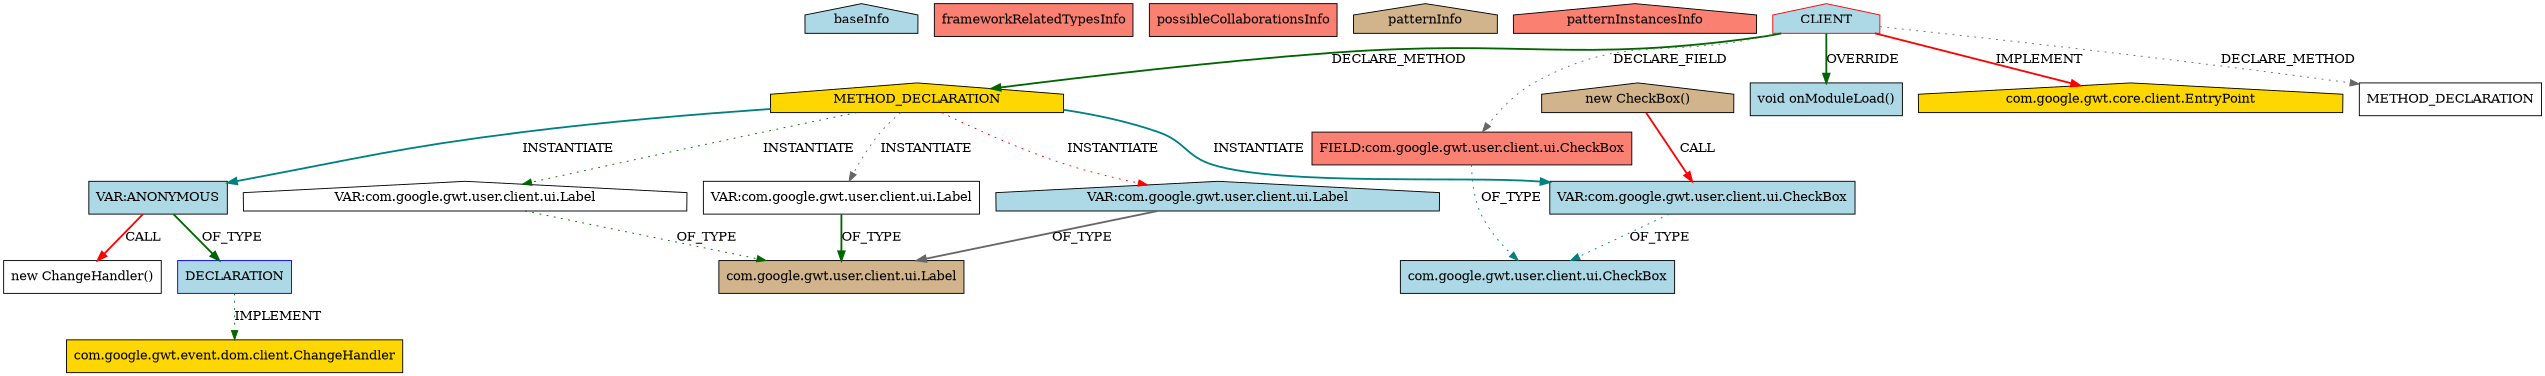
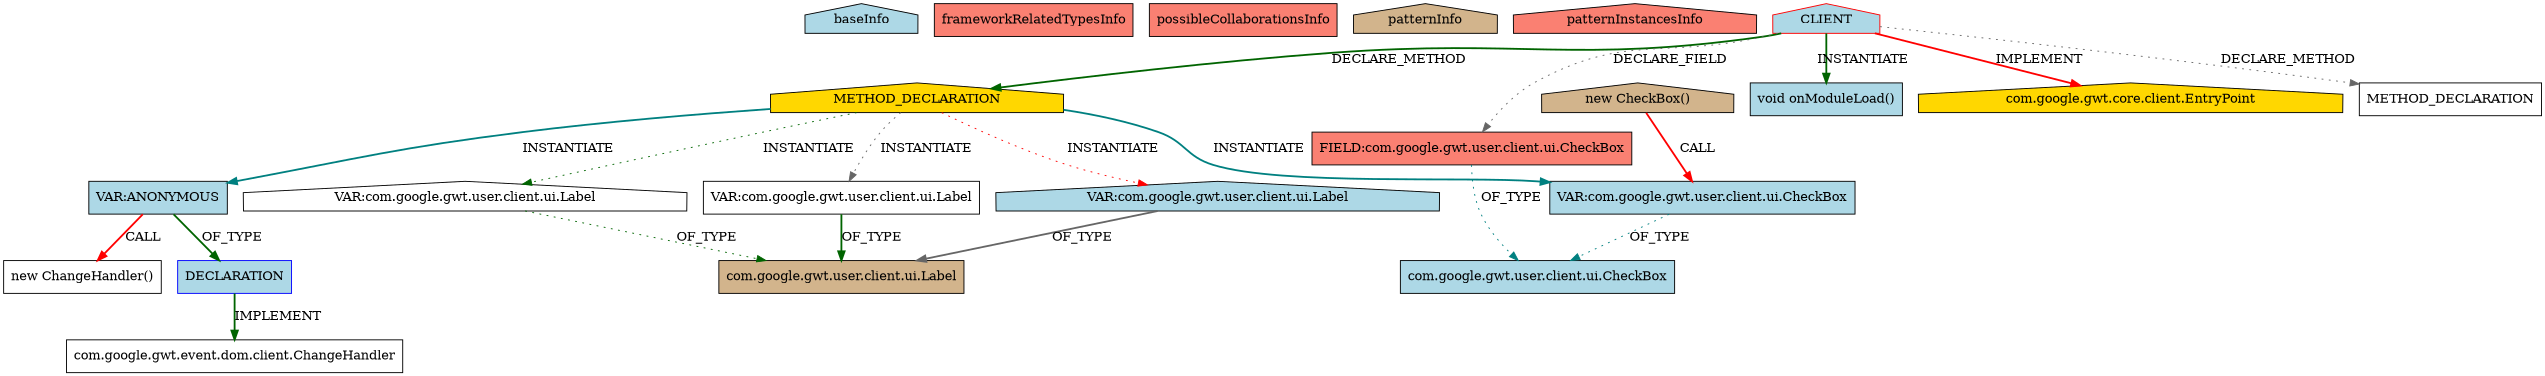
edge "CLIENT" -> "void onModuleLoad()": label "OVERRIDE" -> "INSTANTIATE"
edge "DECLARATION" -> "com.google.gwt.event.dom.client.ChangeHandler": style dotted -> bold
node "com.google.gwt.event.dom.client.ChangeHandler": fillcolor gold -> white
